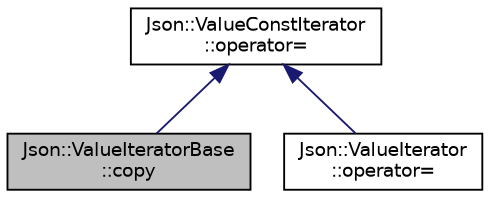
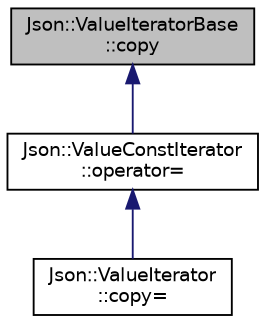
edge "Json::ValueIteratorBase ::copy" -> "Json::ValueConstIterator ::operator=": reversed
node "Json::ValueIterator ::operator=": label "Json::ValueIterator ::operator=" -> "Json::ValueIterator ::copy="
